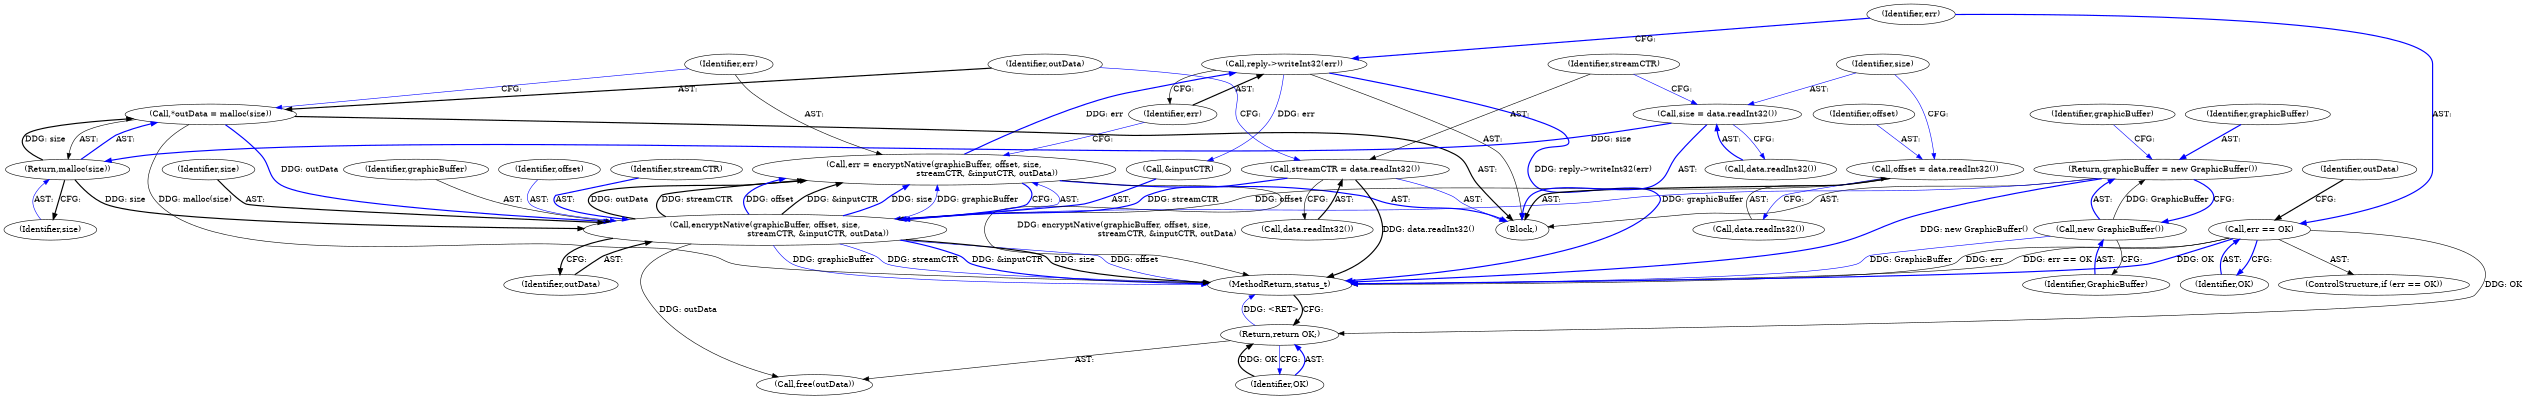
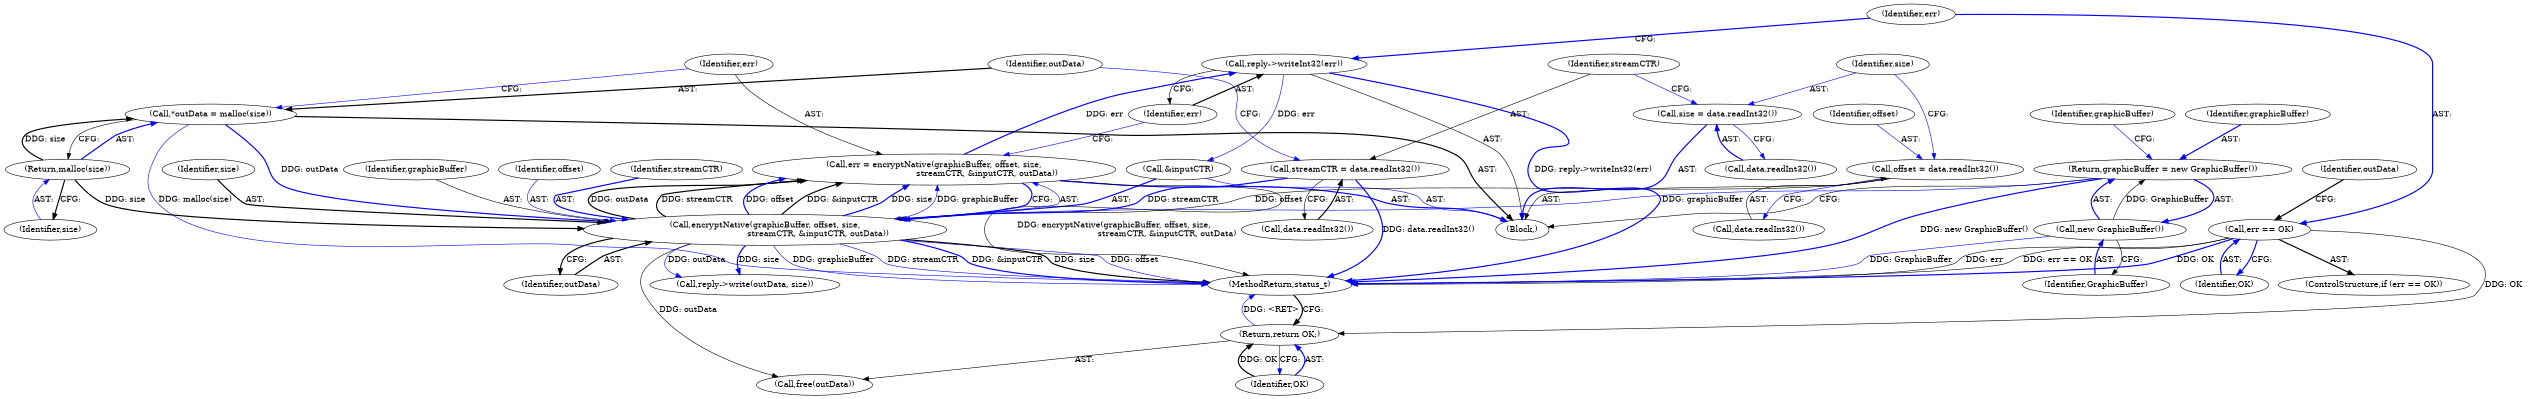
edge "(Call,*outData = malloc(size))" -> "(Return,malloc(size))": label "AST: " -> "CFG: "
edge "(Call,size = data.readInt32())" -> "(Return,malloc(size))": removed, label "DDG: size"
edge "(Call,offset = data.readInt32())" -> "(Block,)": style bold -> solid
edge "(Call,streamCTR = data.readInt32())" -> "(Block,)": now "(Call,&inputCTR)" -> "(Block,)"
edge "(Return,graphicBuffer = new GraphicBuffer())" -> "(Block,)": label "AST: " -> "CFG: "
edge "(Return,graphicBuffer = new GraphicBuffer())" -> "(Call,new GraphicBuffer())": label "CFG: " -> "AST: "
edge "(Call,streamCTR = data.readInt32())" -> "(MethodReturn,status_t)": color black -> blue
edge "(Call,*outData = malloc(size))" -> "(MethodReturn,status_t)": color black -> blue
edge "(Call,err == OK)" -> "(ControlStructure,if (err == OK))": style solid -> bold
node "(Call,reply->write(outData, size))": added
